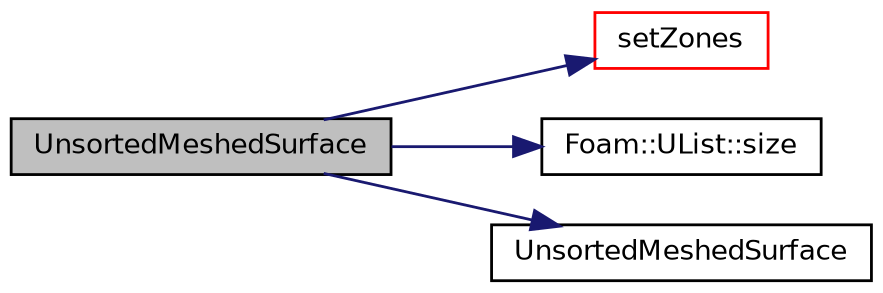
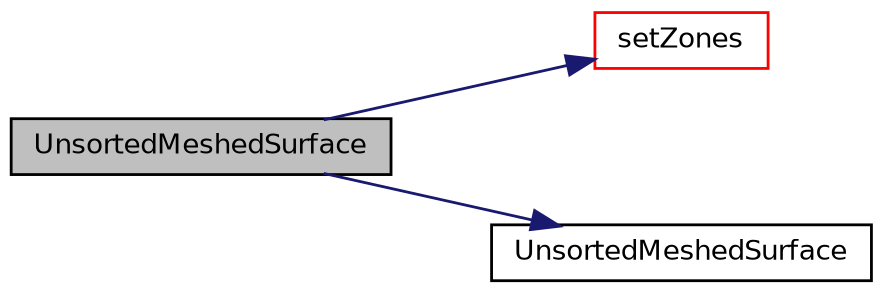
node "Foam::UList::size": removed
